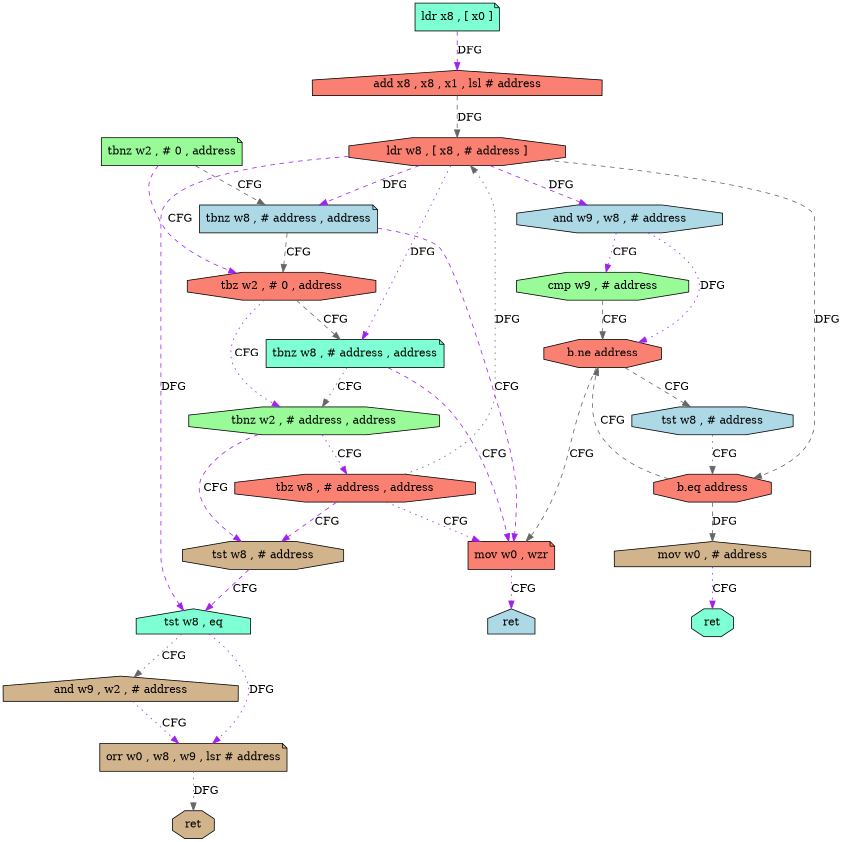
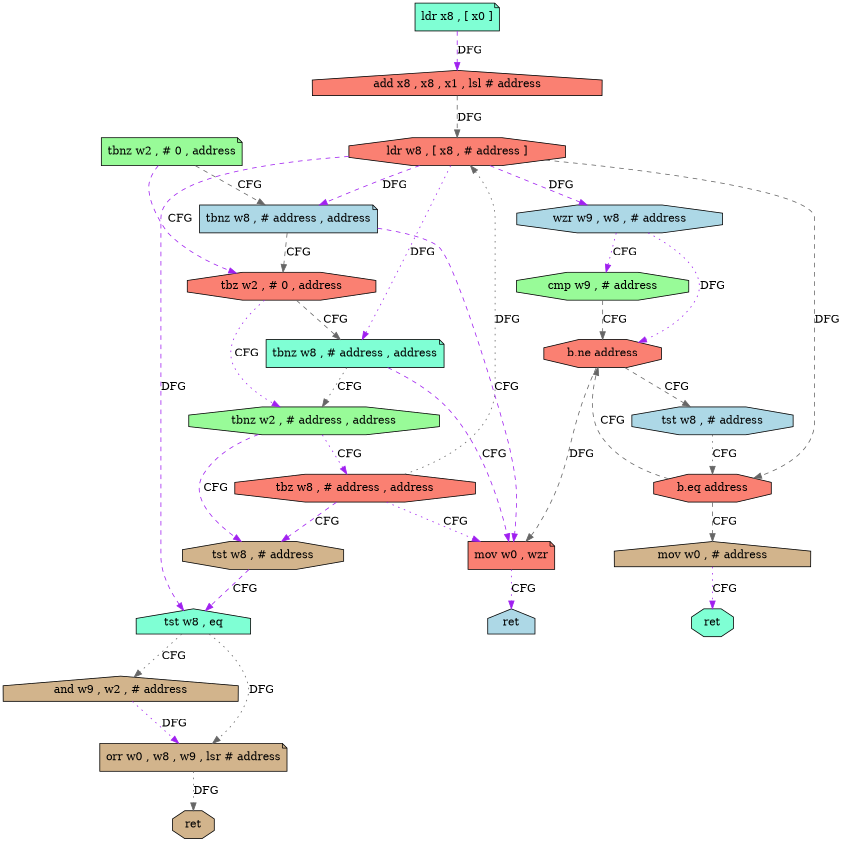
node "and w9 , w8 , # address": label "and w9 , w8 , # address" -> "wzr w9 , w8 , # address"
edge "b.ne address" -> "mov w0 , wzr": label "CFG" -> "DFG"
edge "b.eq address" -> "mov w0 , # address": label "DFG" -> "CFG"
edge "tst w8 , eq" -> "orr w0 , w8 , w9 , lsr # address": color purple -> gray40
edge "and w9 , w2 , # address" -> "orr w0 , w8 , w9 , lsr # address": label "CFG" -> "DFG"
